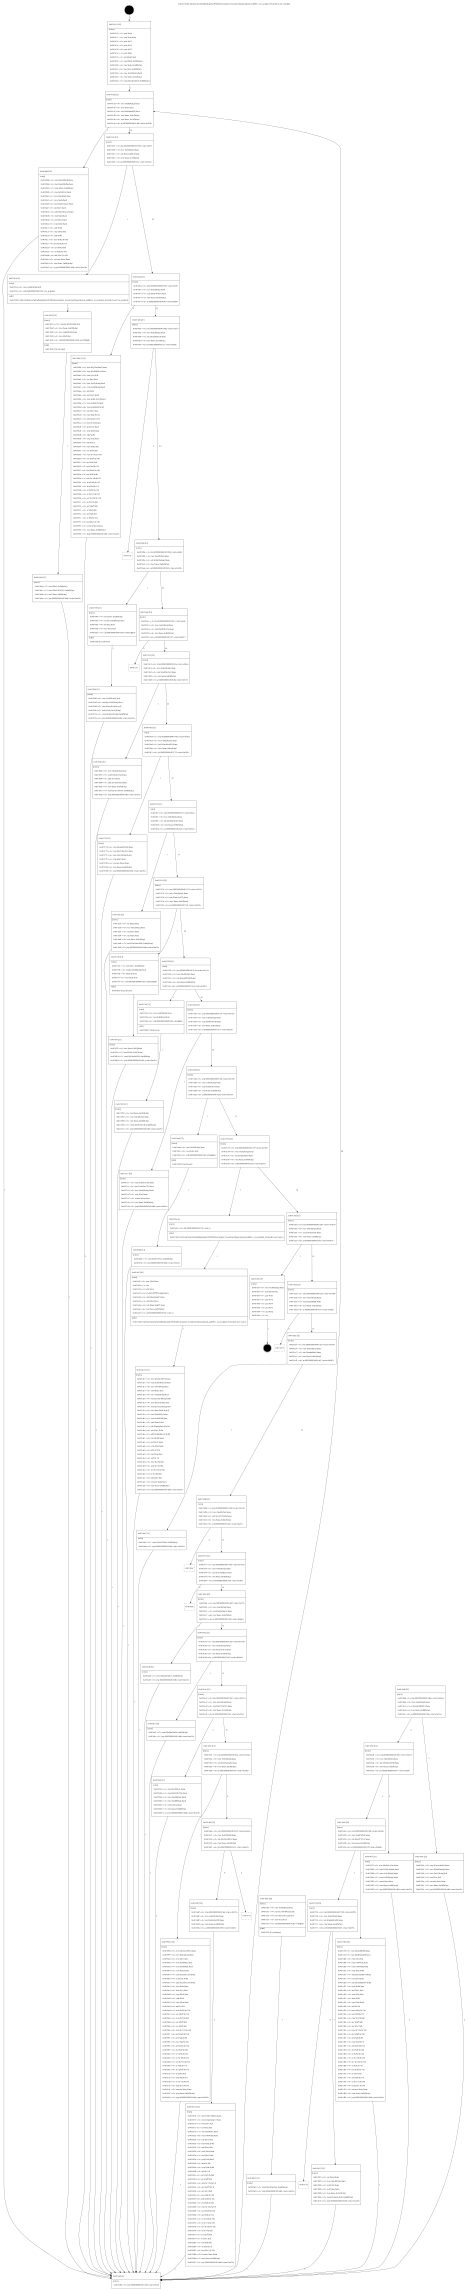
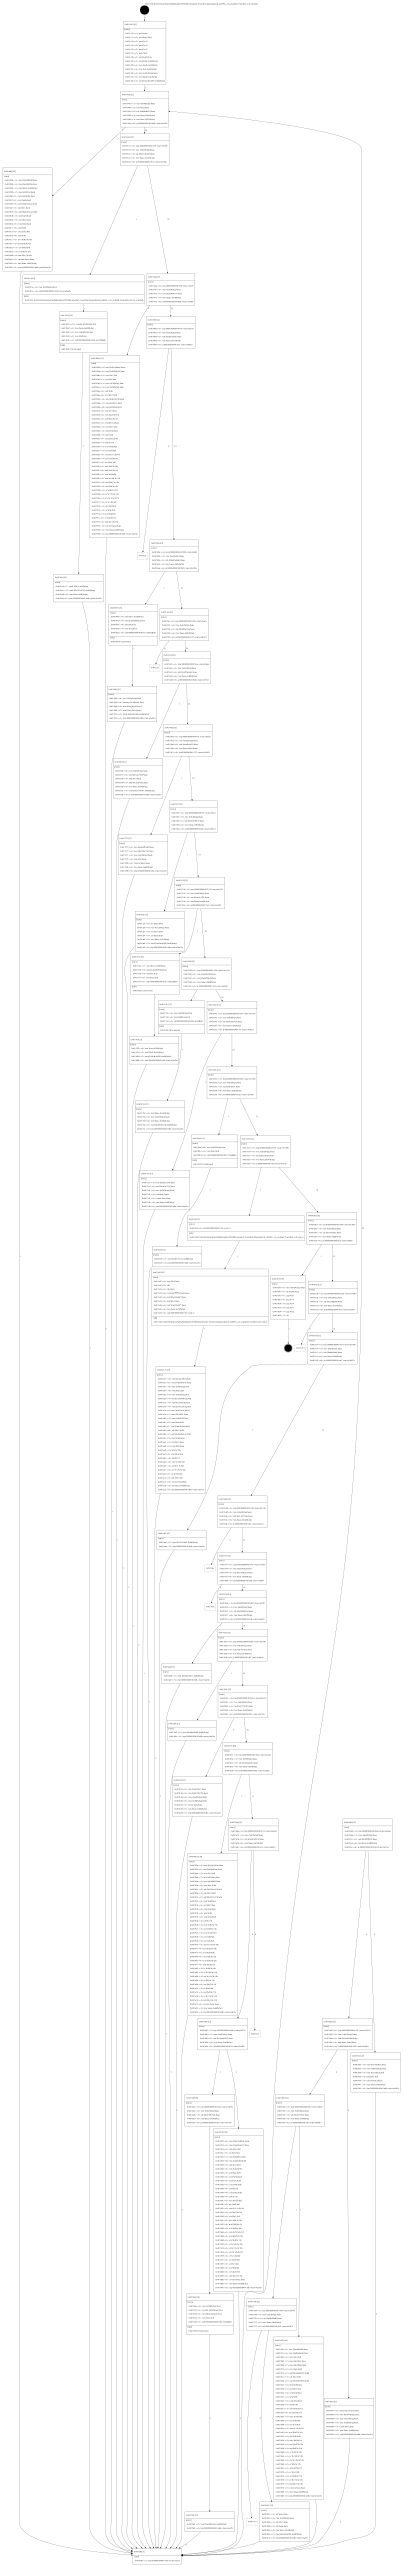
node "0x4016a0 [25]": added
